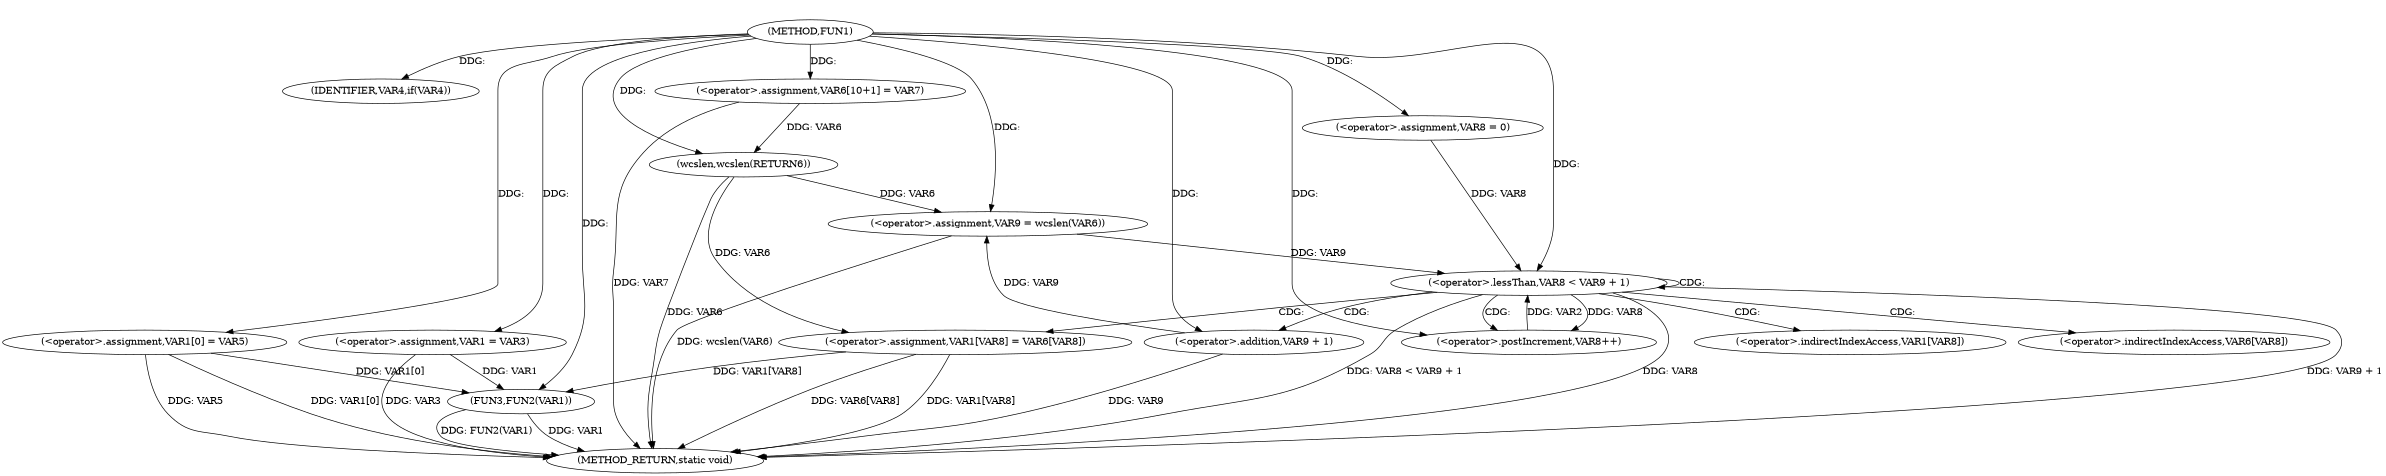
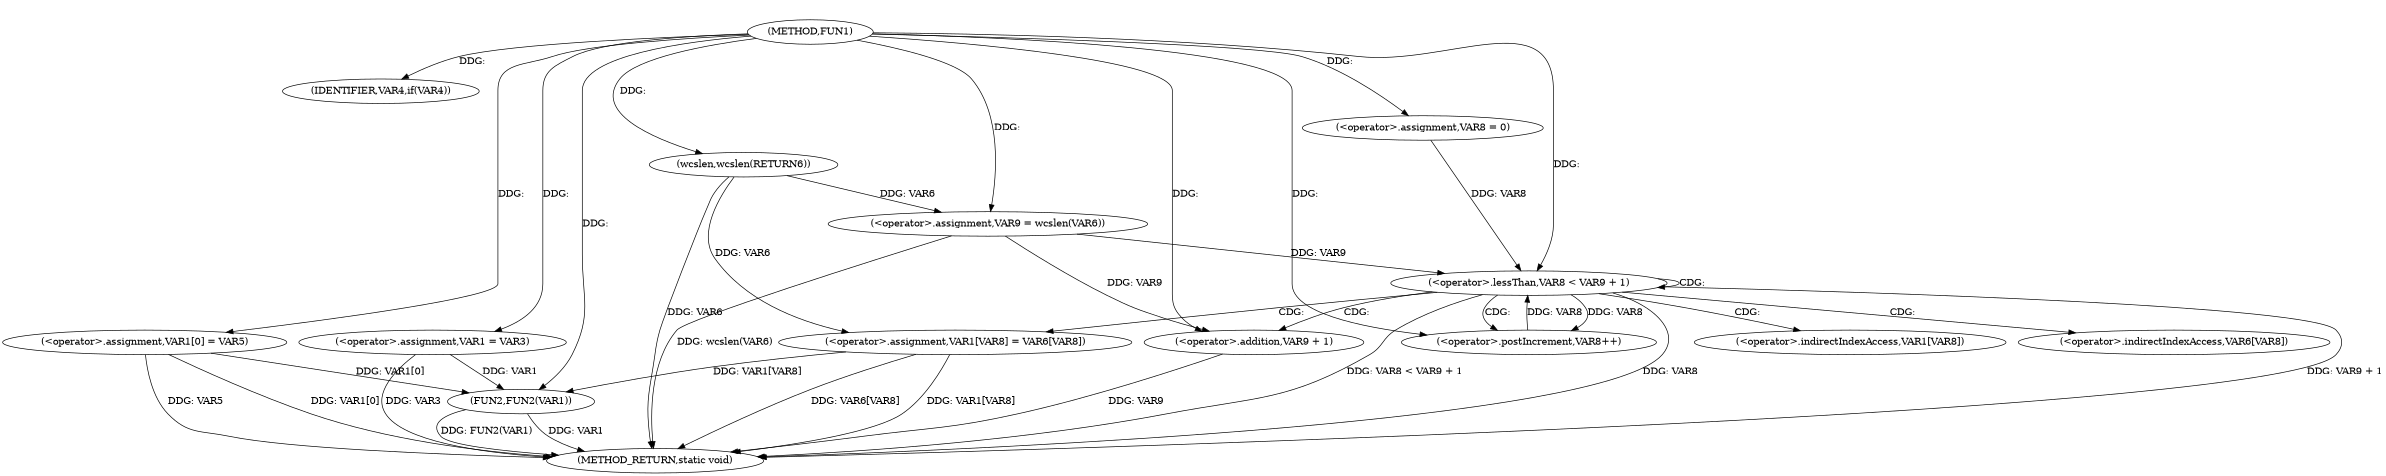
node "(<operator>.assignment,VAR6[10+1] = VAR7)": removed
edge "(<operator>.postIncrement,VAR8++)" -> "(<operator>.lessThan,VAR8 < VAR9 + 1)": label "DDG: VAR2" -> "DDG: VAR8"
edge "(<operator>.addition,VAR9 + 1)" -> "(<operator>.assignment,VAR9 = wcslen(VAR6))": reversed
node "(FUN3,FUN2(VAR1))": label "(FUN3,FUN2(VAR1))" -> "(FUN2,FUN2(VAR1))"
